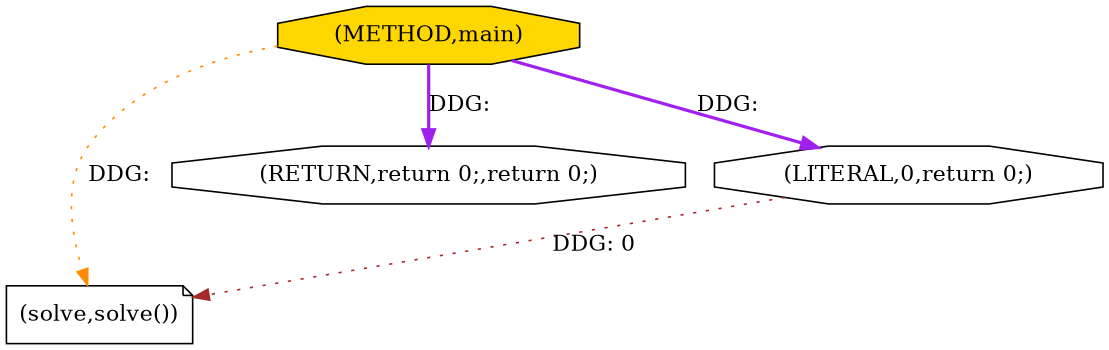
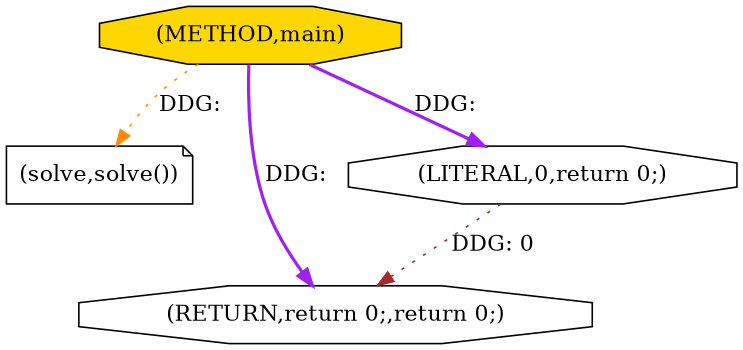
edge "(LITERAL,0,return 0;)" -> "(solve,solve())": now "(LITERAL,0,return 0;)" -> "(RETURN,return 0;,return 0;)"
